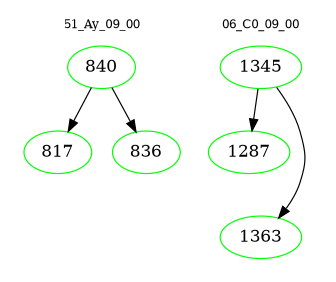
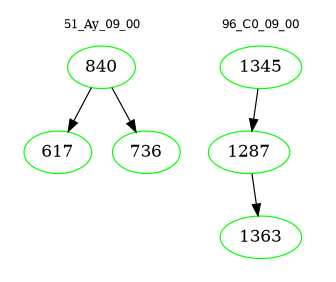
cluster "06_C0_09_00": label "06_C0_09_00" -> "96_C0_09_00"
edge "1345" -> "1363": now "1287" -> "1363"
node "817": label "817" -> "617"
node "836": label "836" -> "736"
